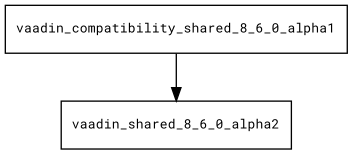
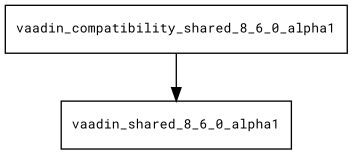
node "vaadin_shared_8_6_0_alpha2": label "vaadin_shared_8_6_0_alpha2" -> "vaadin_shared_8_6_0_alpha1"
